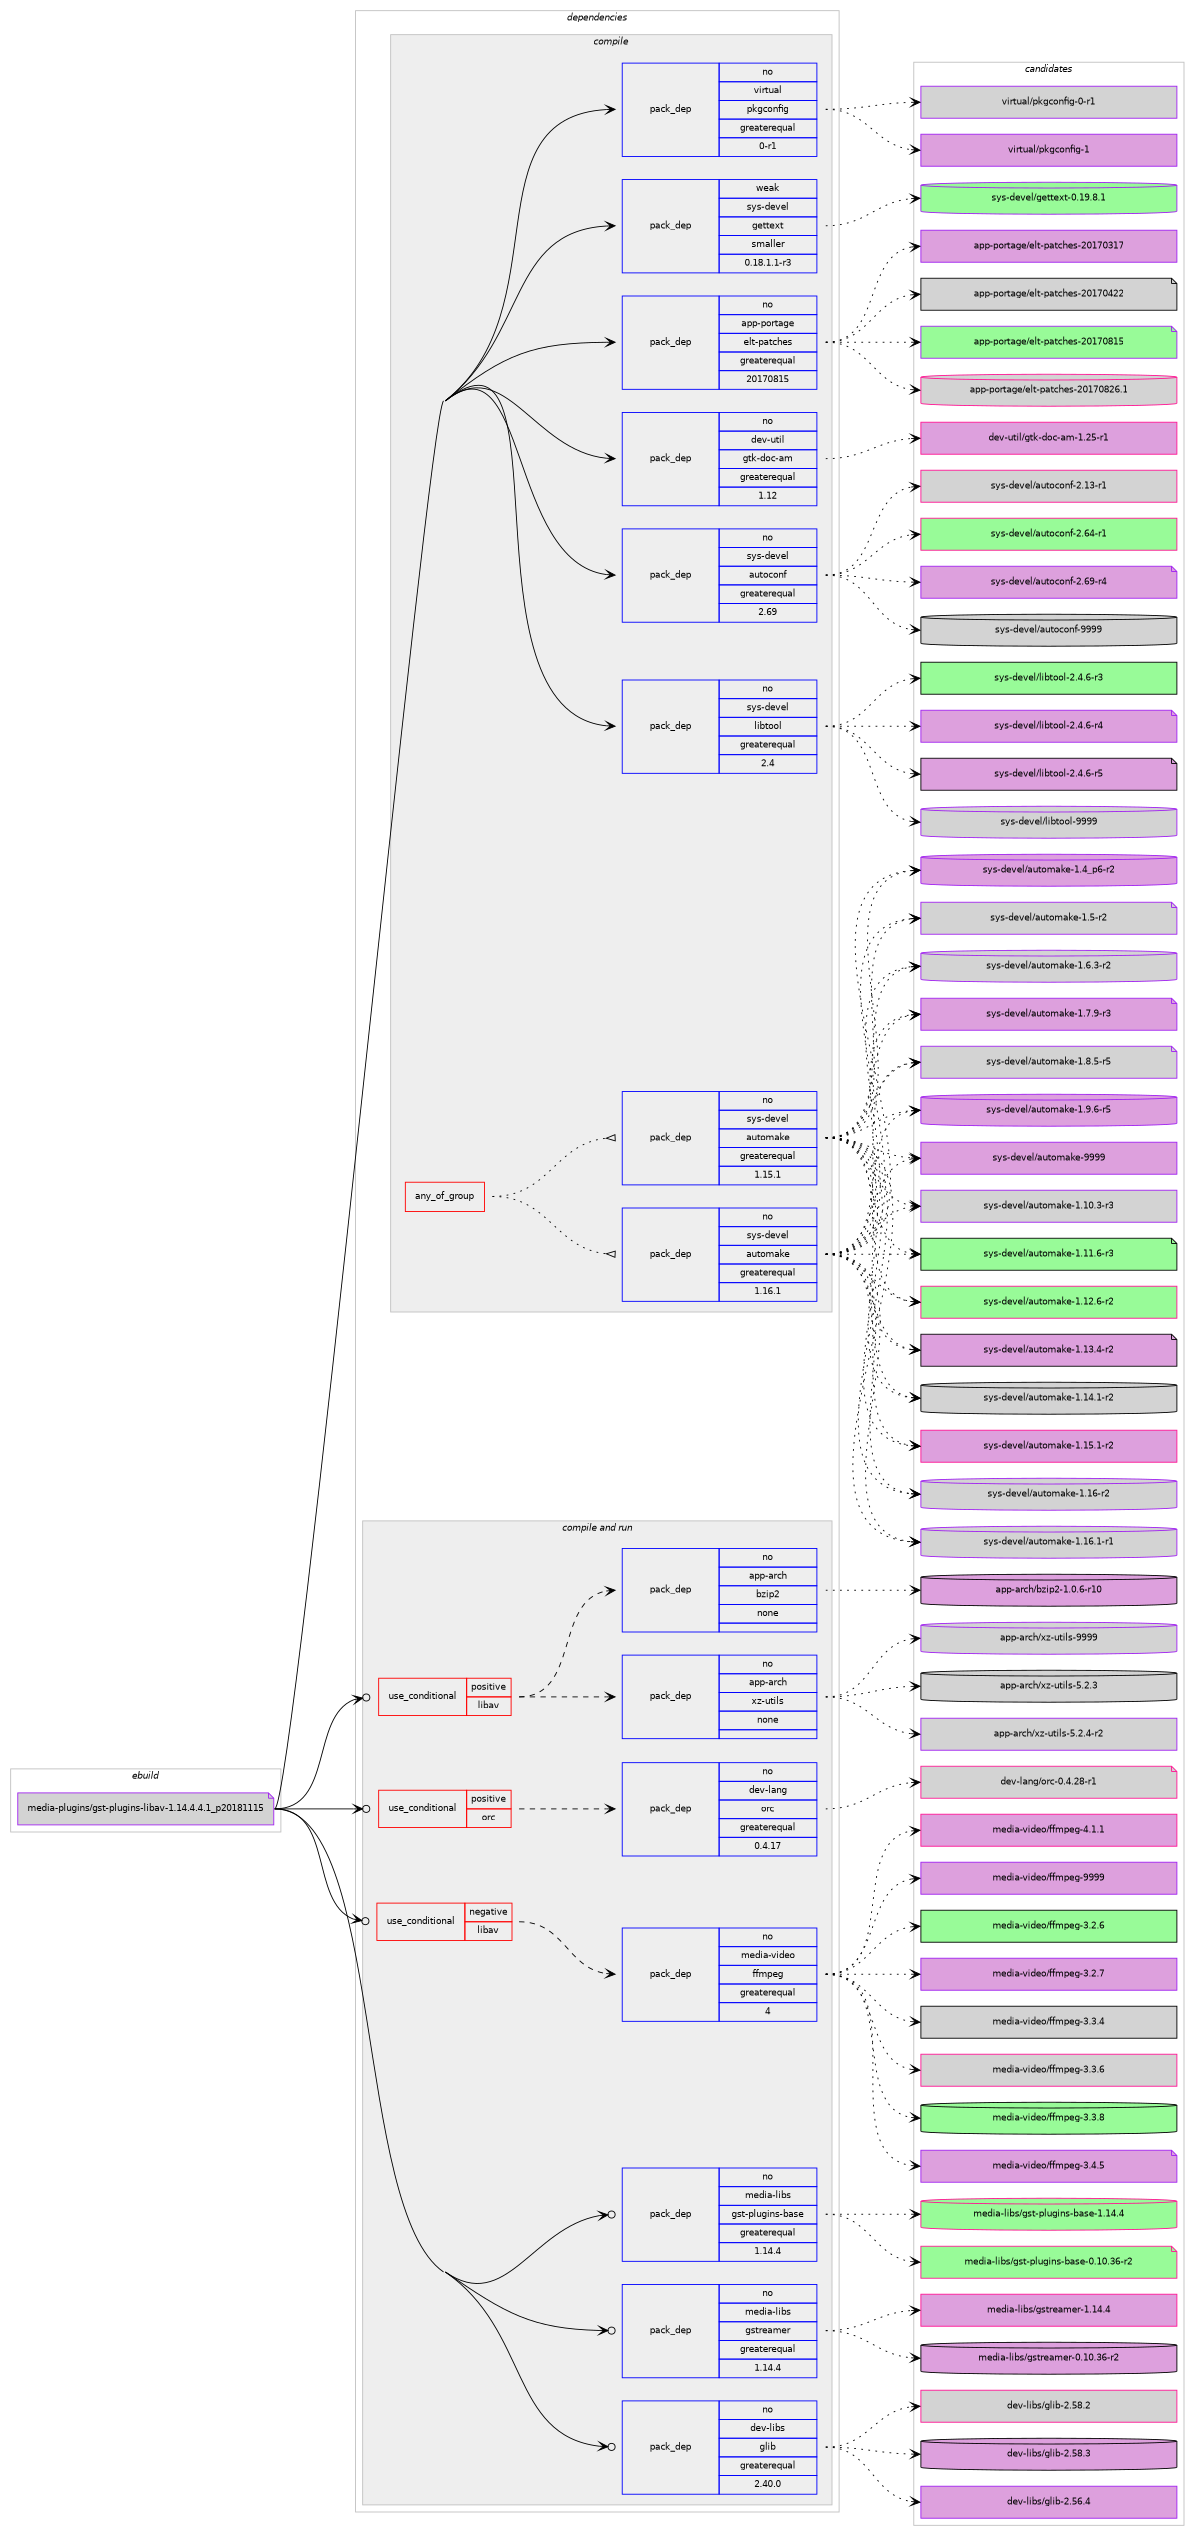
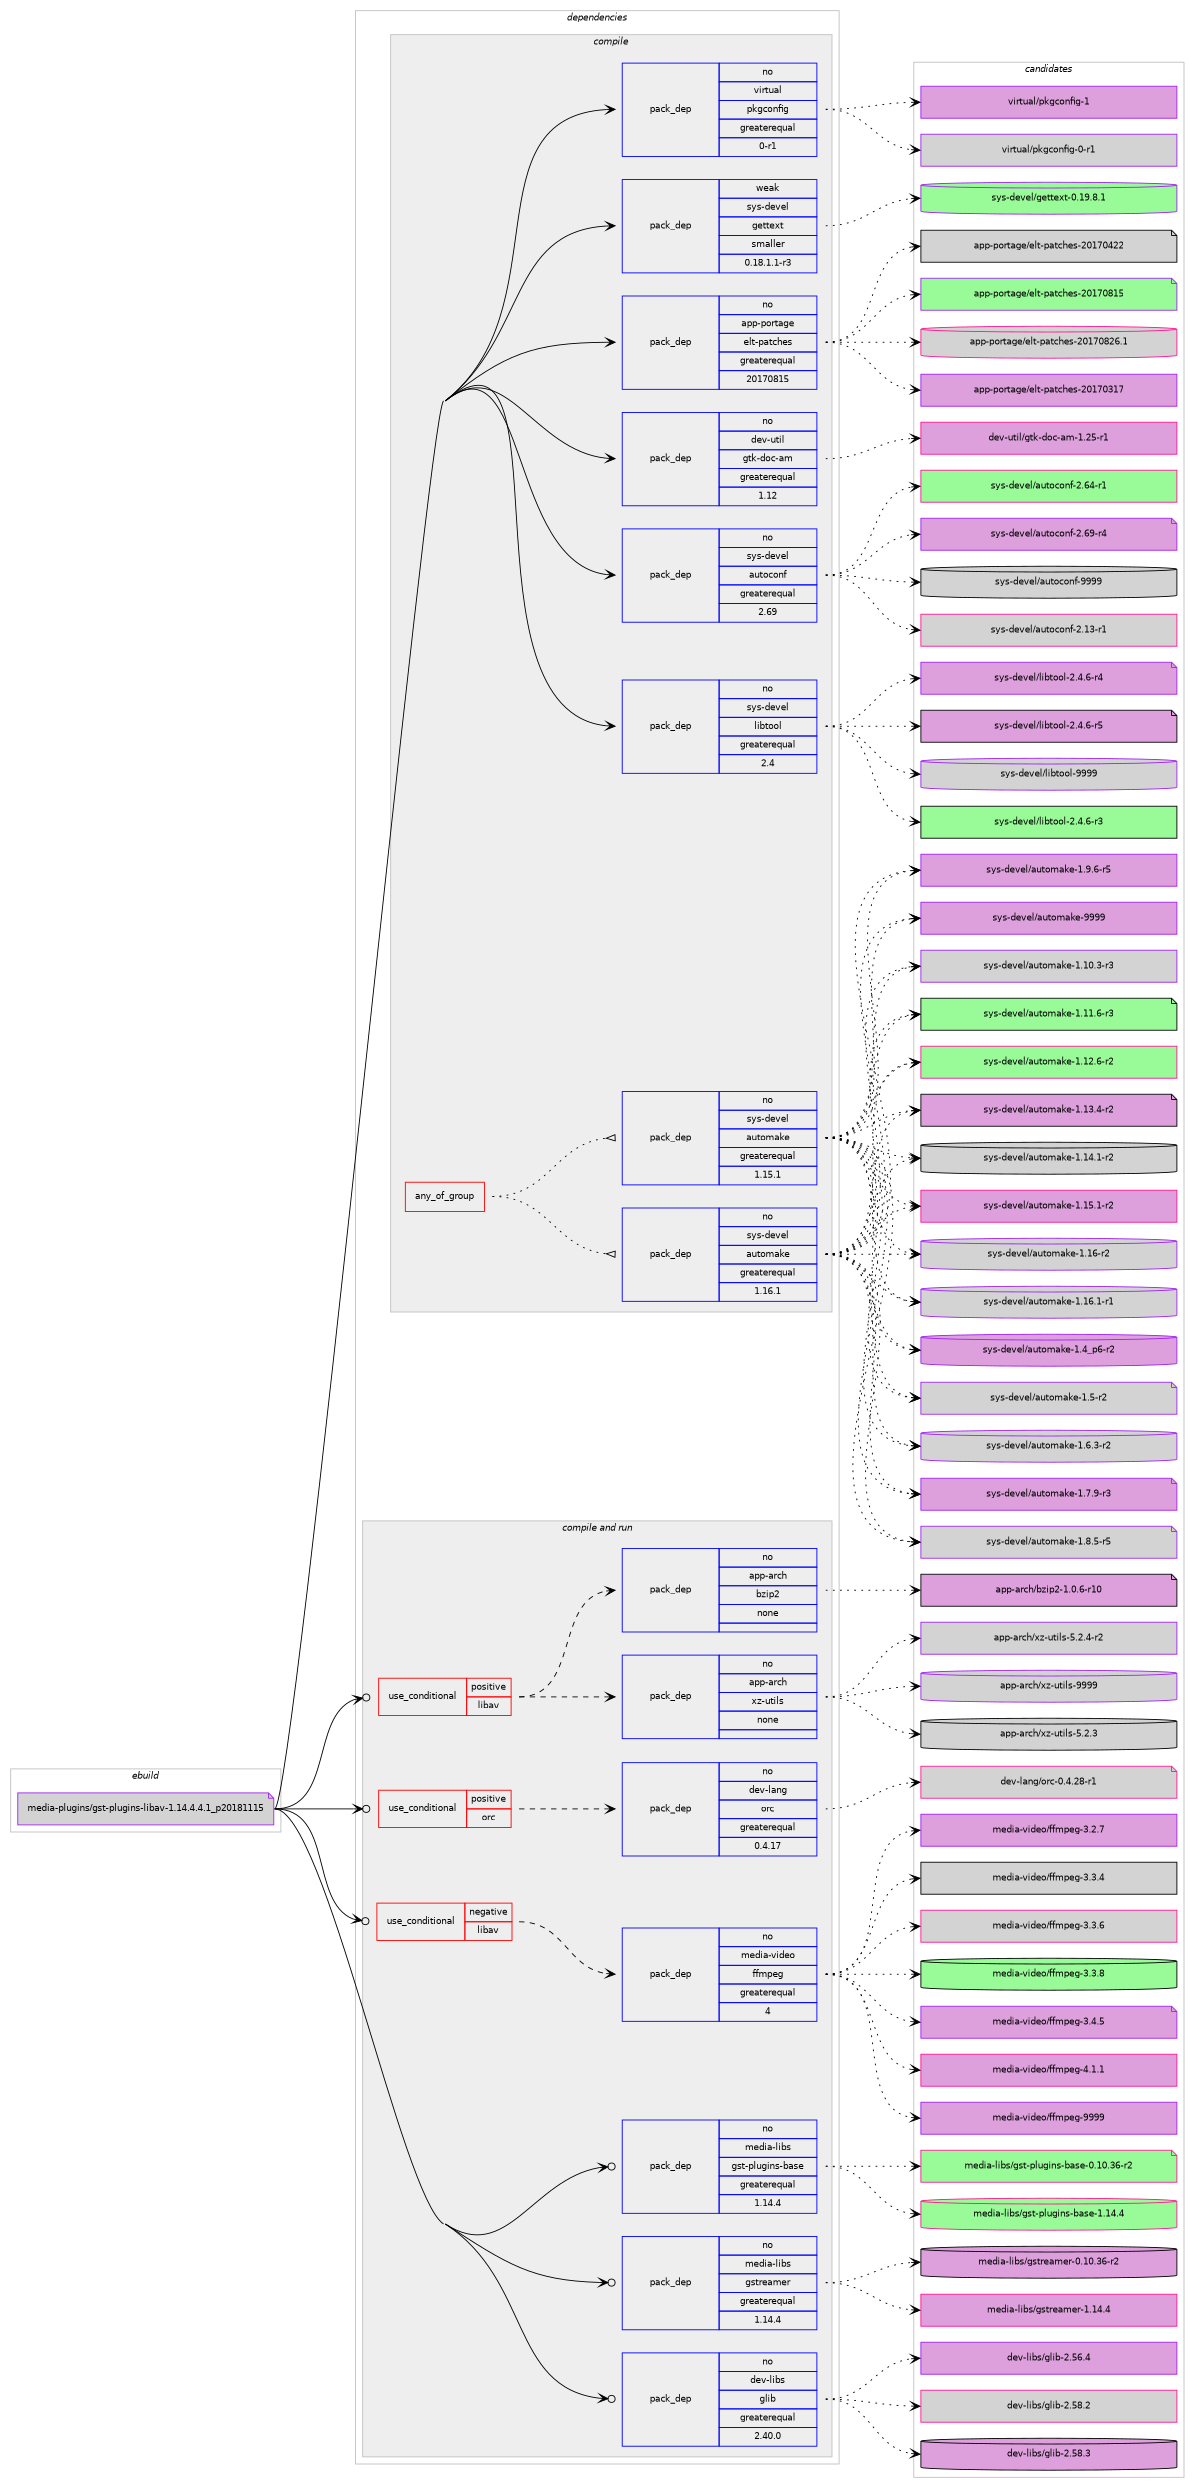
node "sys-devel/automake-1.9.6-r5": shape cylinder -> box
node "app-arch/bzip2-1.0.6-r10": shape cylinder -> note
node "media-video/ffmpeg-3.2.6": removed
